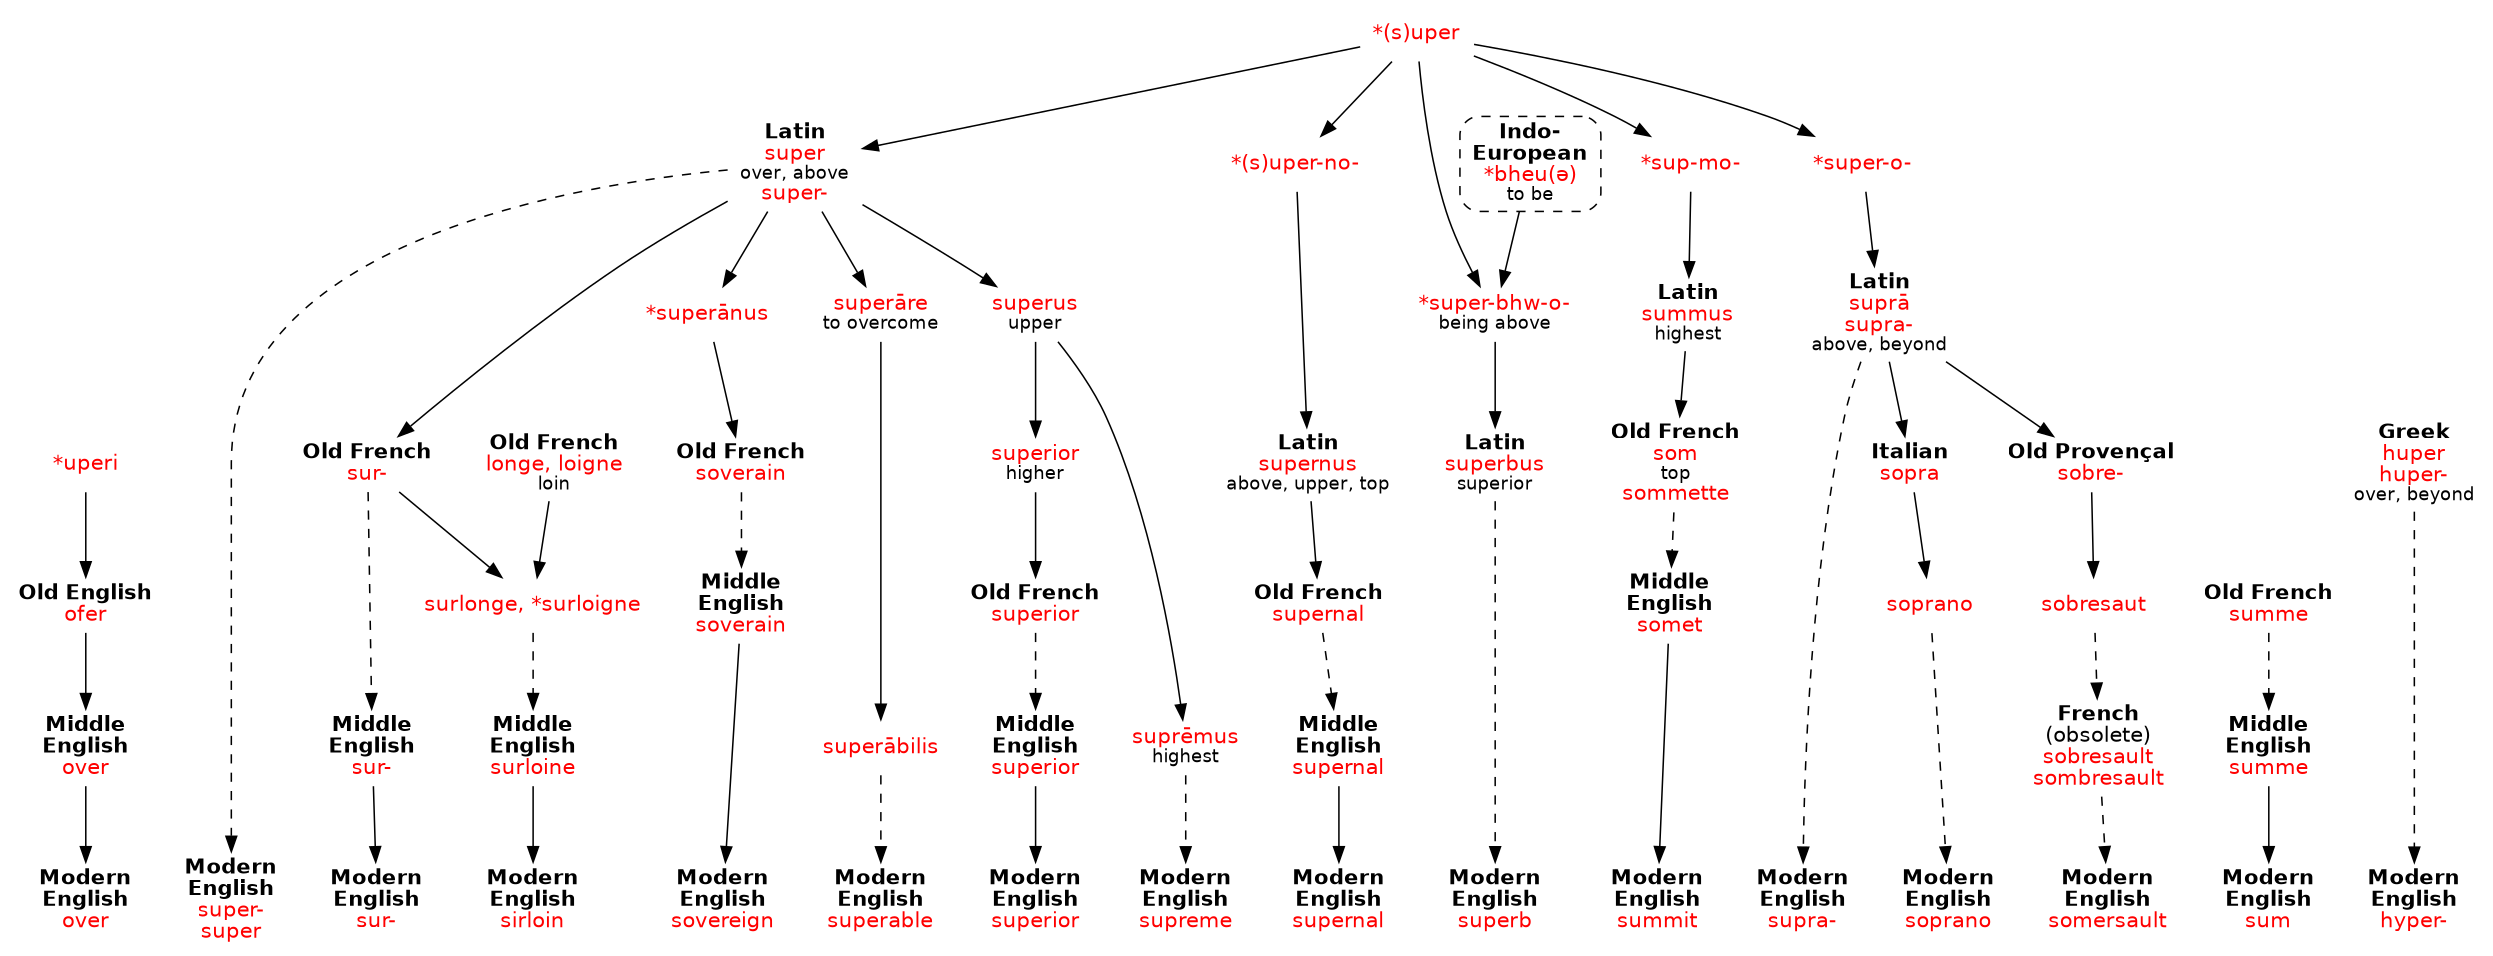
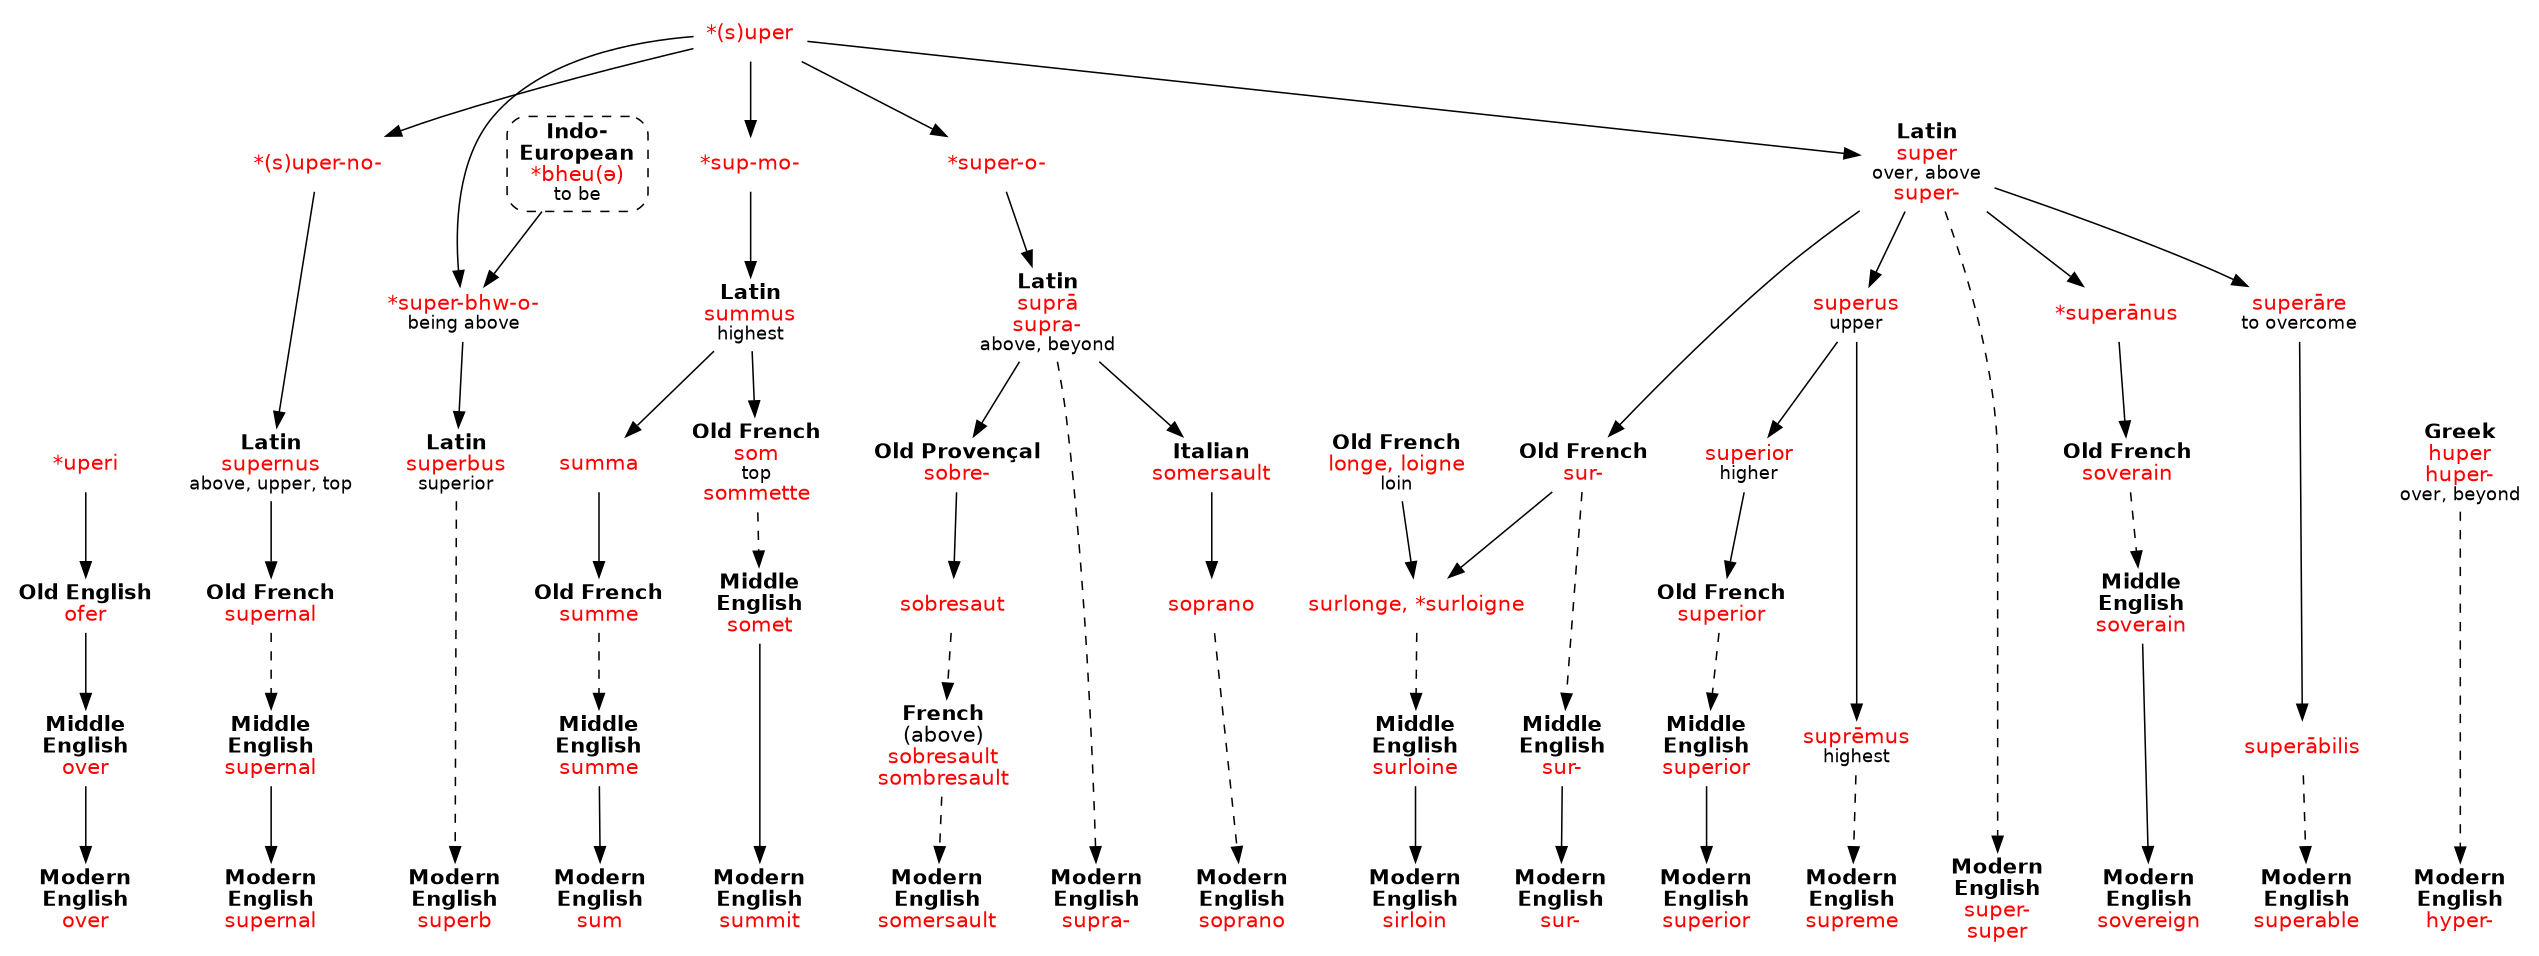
node "summa": added
node "Italian": text "sopra" -> "somersault"
node "French": text "(obsolete)" -> "(above)"
